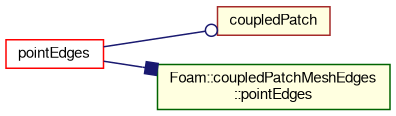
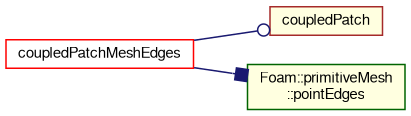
node "pointEdges": label "pointEdges" -> "coupledPatchMeshEdges"
node "Foam::coupledPatchMeshEdges ::pointEdges": label "Foam::coupledPatchMeshEdges ::pointEdges" -> "Foam::primitiveMesh ::pointEdges"
